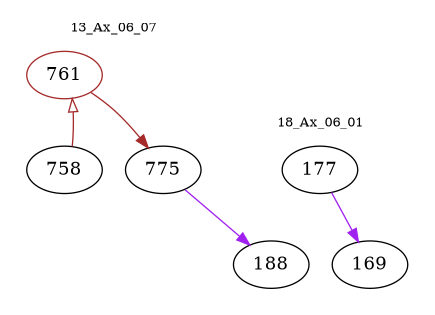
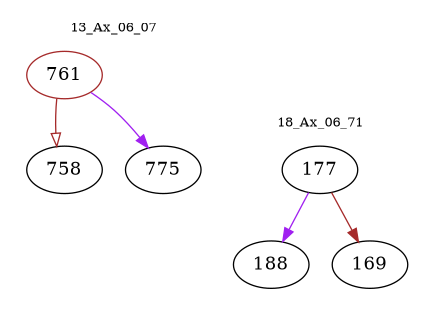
edge "761" -> "775": color brown -> purple
cluster "18_Ax_06_01": label "18_Ax_06_01" -> "18_Ax_06_71"
edge "758" -> "761": reversed
edge "177" -> "169": color purple -> brown
edge "775" -> "188": now "177" -> "188"
